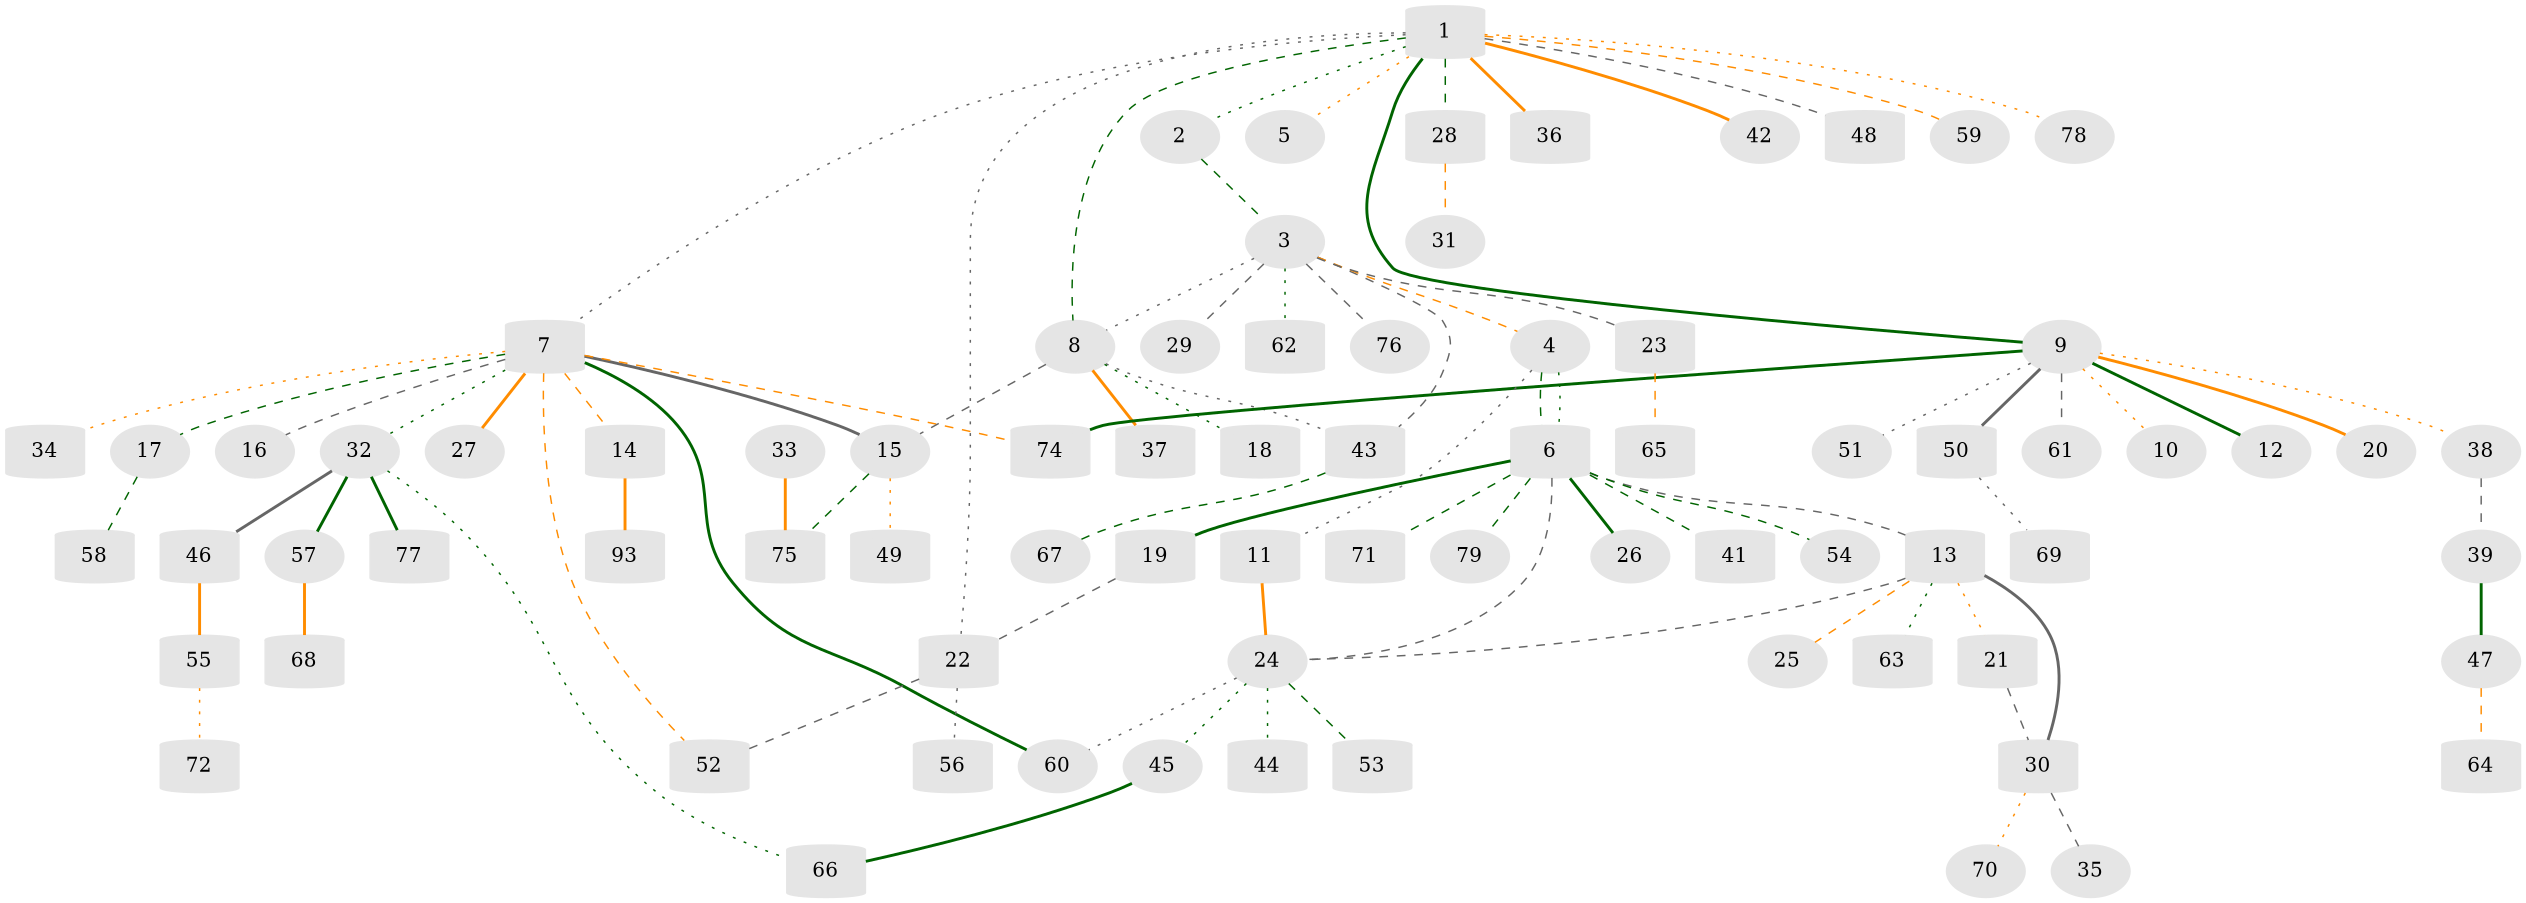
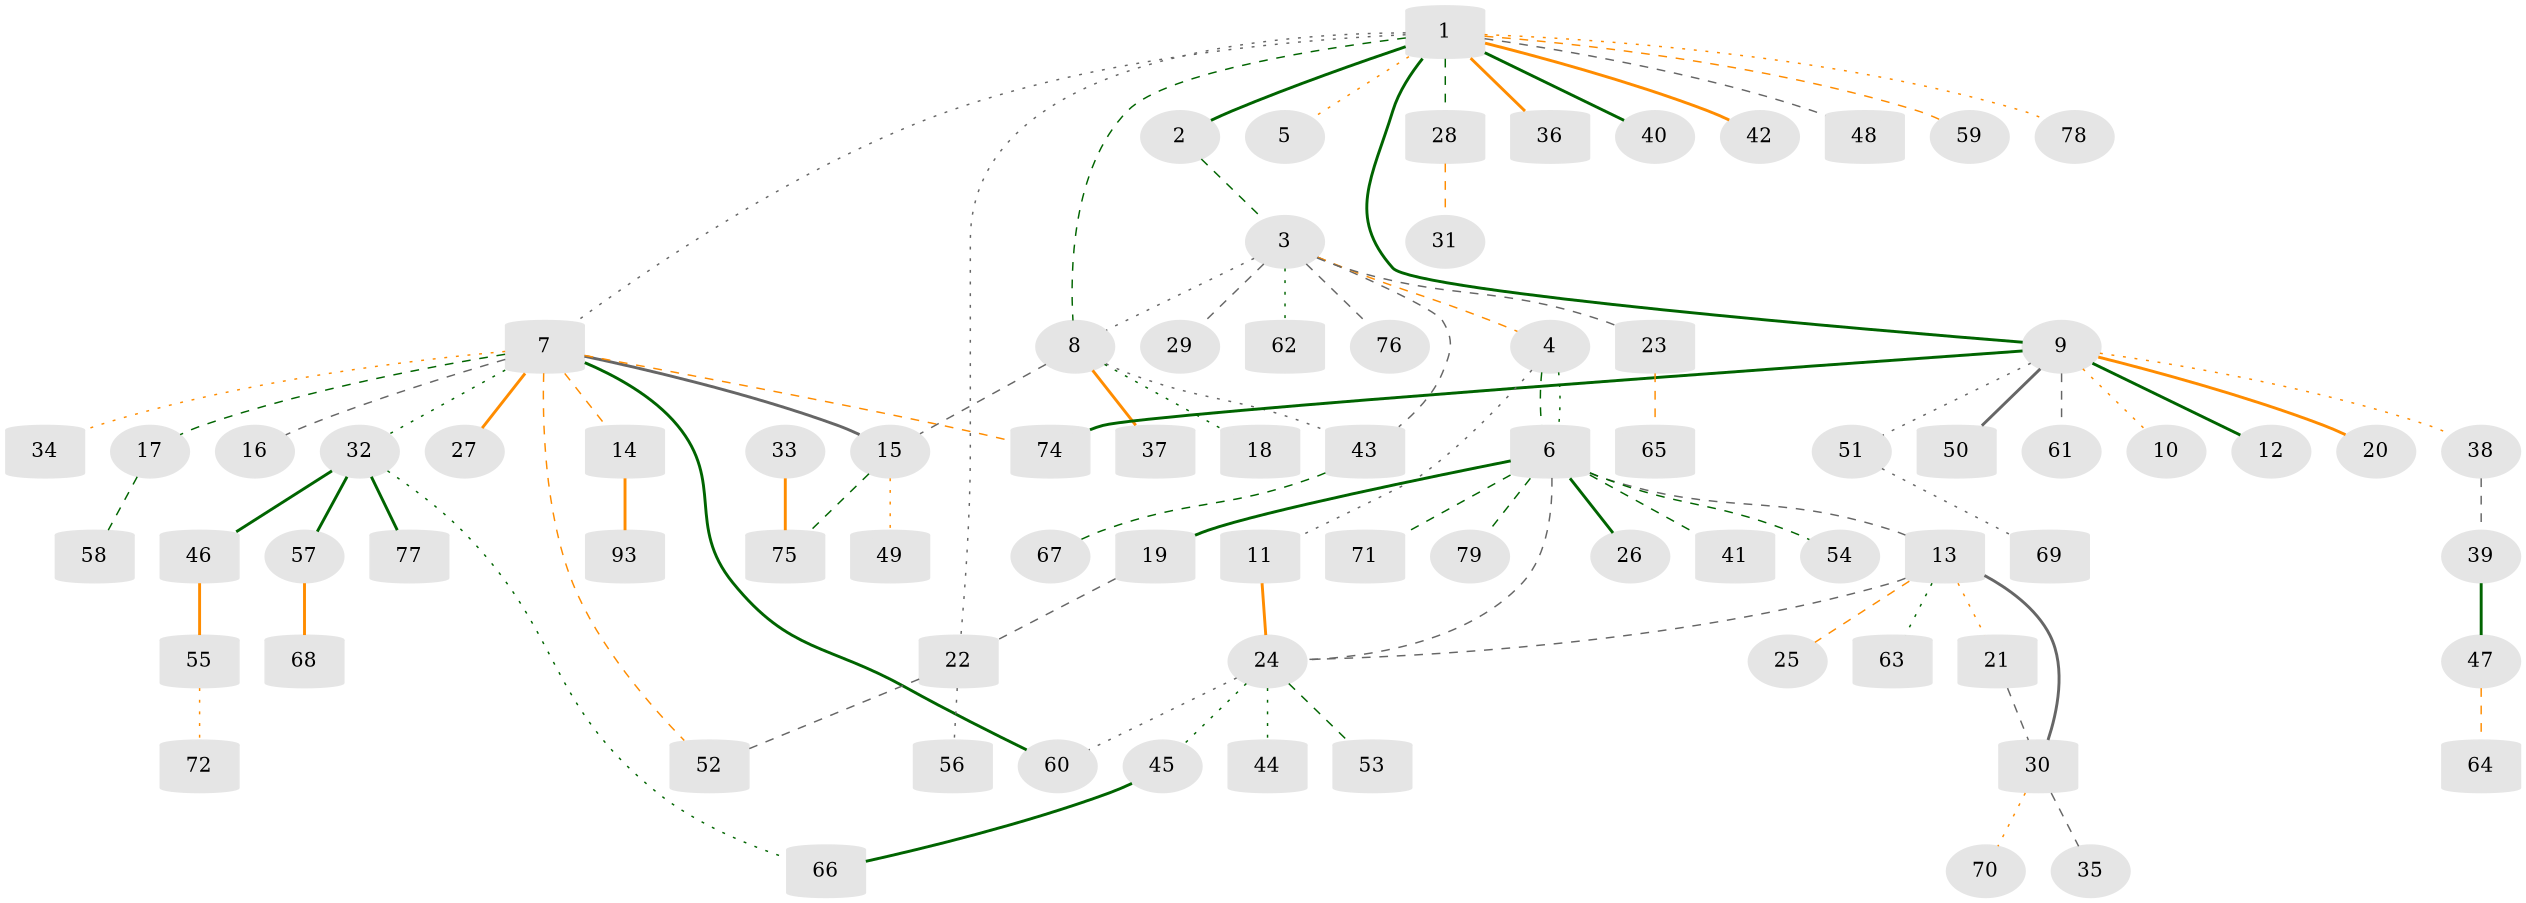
edge "1" -- "2": style dotted -> bold
node "40": added
edge "32" -- "46": color gray40 -> darkgreen
edge "50" -- "69": now "51" -- "69"
